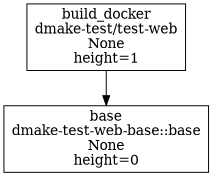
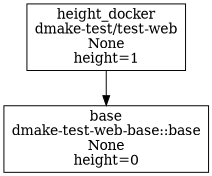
node "build_docker dmake-test/test-web None height=1": label "build_docker dmake-test/test-web None height=1" -> "height_docker dmake-test/test-web None height=1"
